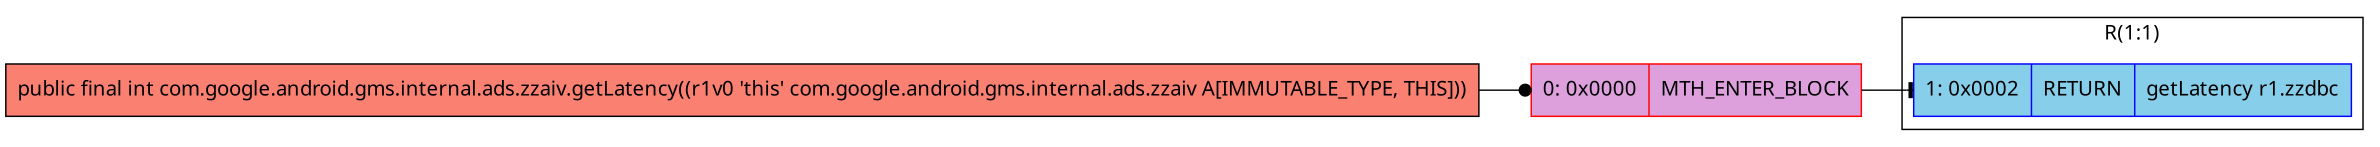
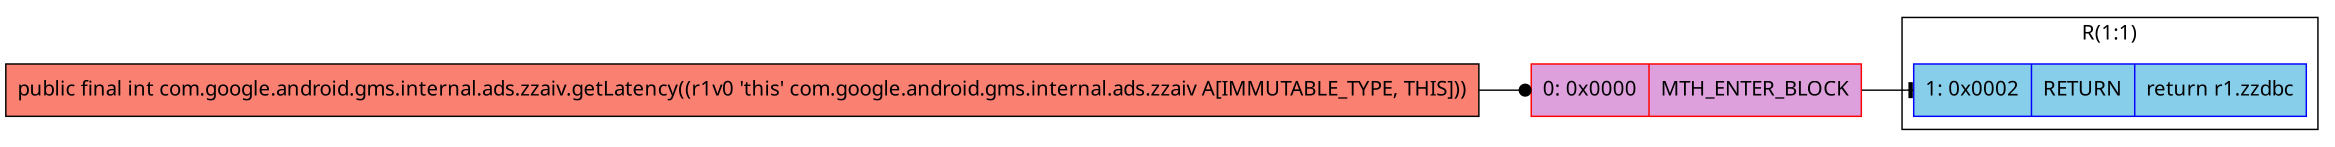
node "1: 0x0002": text "getLatency r1.zzdbc" -> "return r1.zzdbc"
